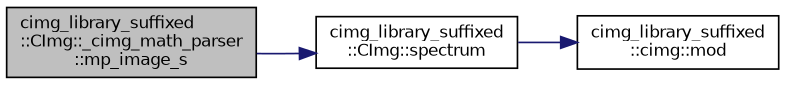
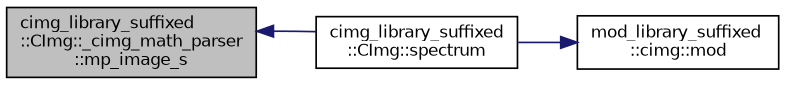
node "cimg_library_suffixed ::cimg::mod": label "cimg_library_suffixed ::cimg::mod" -> "mod_library_suffixed ::cimg::mod"
edge "cimg_library_suffixed ::CImg::_cimg_math_parser ::mp_image_s" -> "cimg_library_suffixed ::CImg::spectrum": reversed
